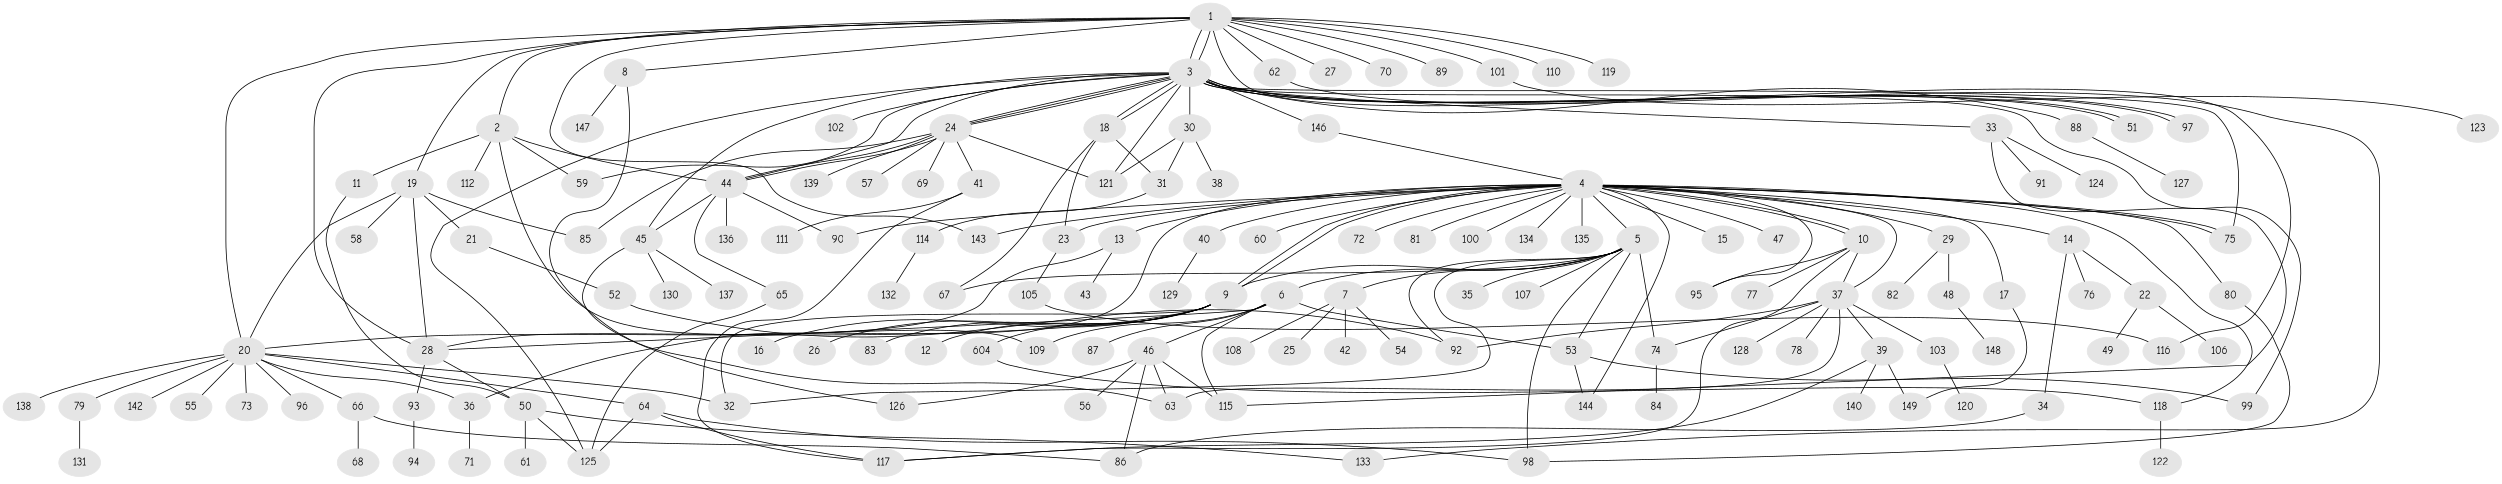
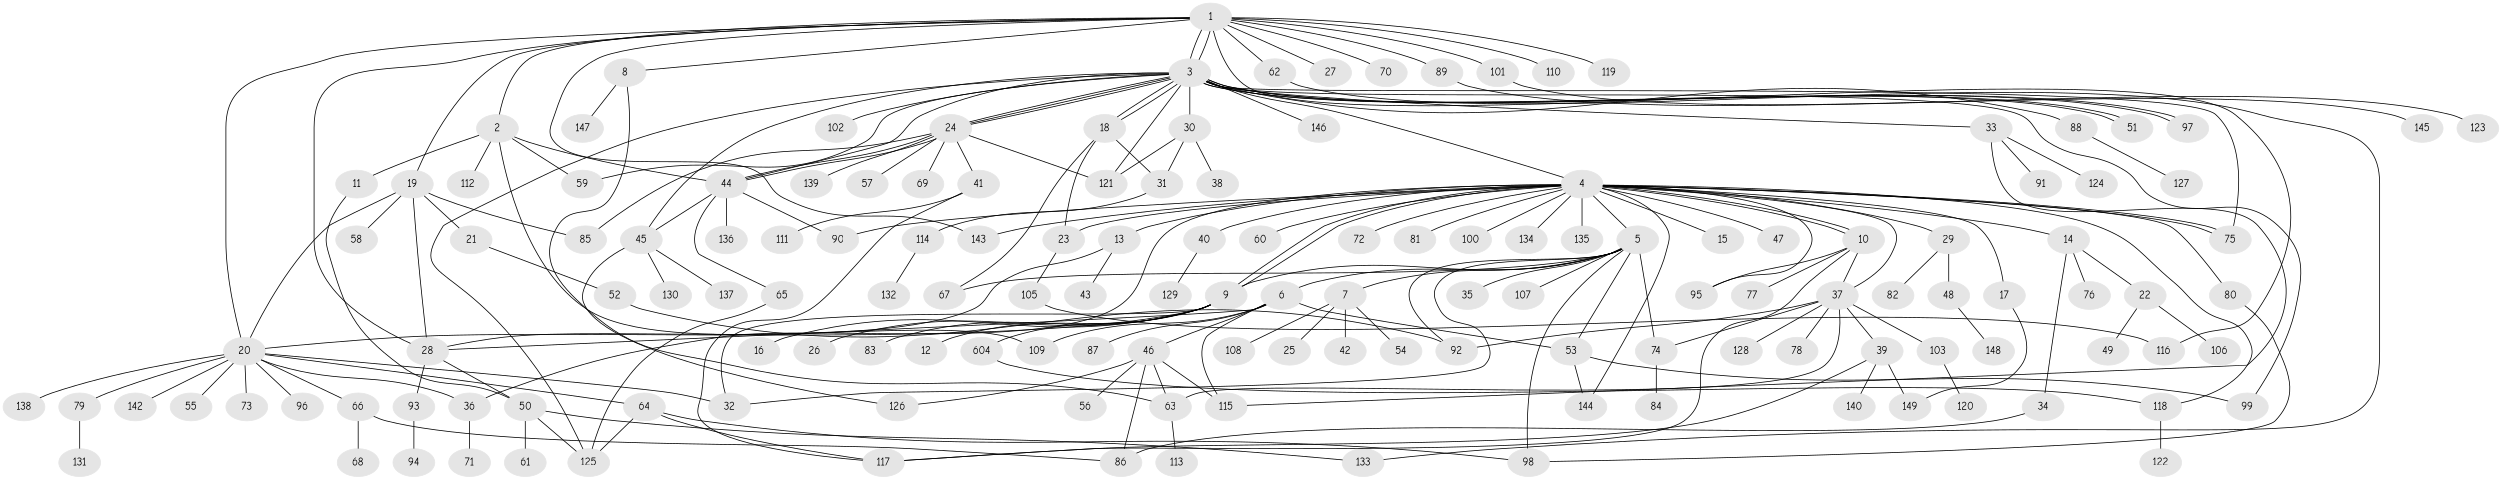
node "145": added
edge "146" -- "4": now "3" -- "4"
node "113": added
